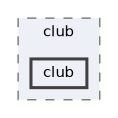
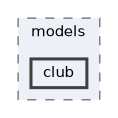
cluster "club": label "club" -> "models"
